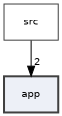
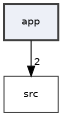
edge "src" -> "app": reversed
